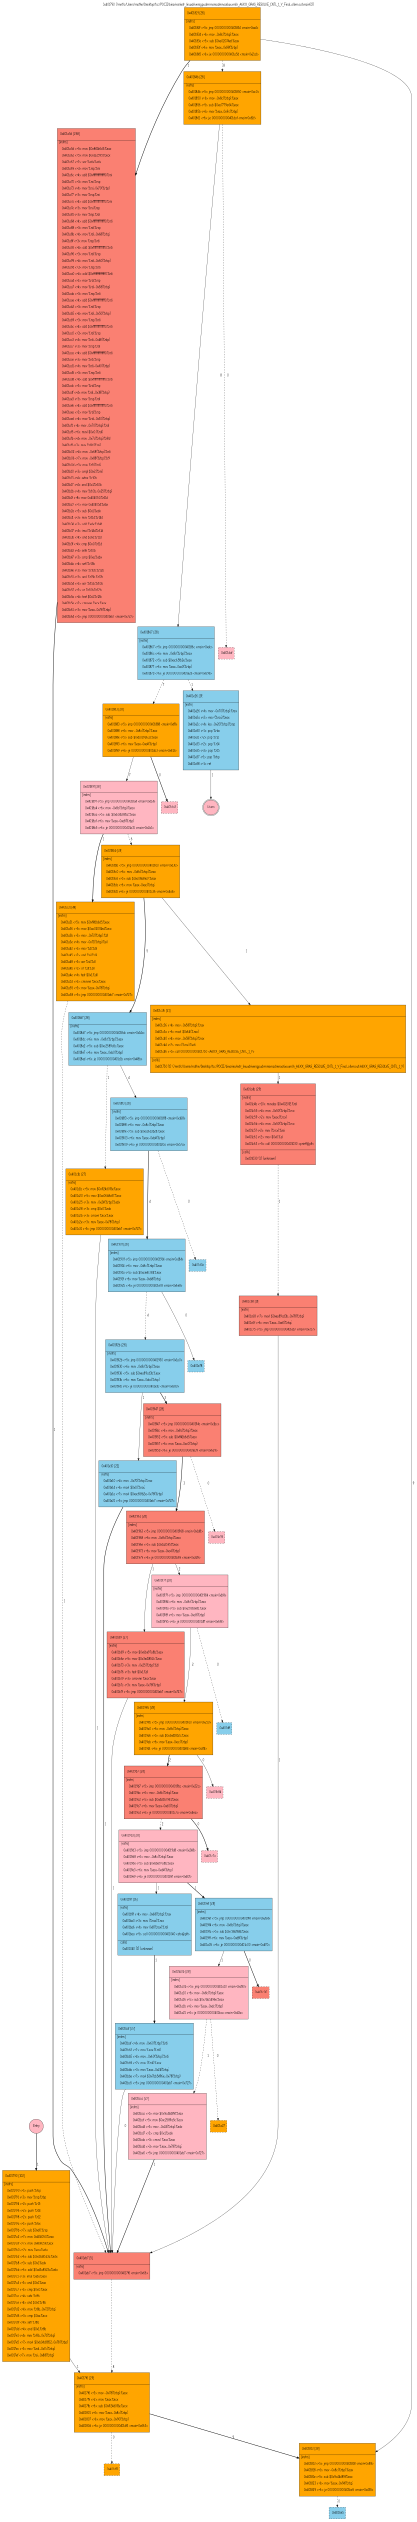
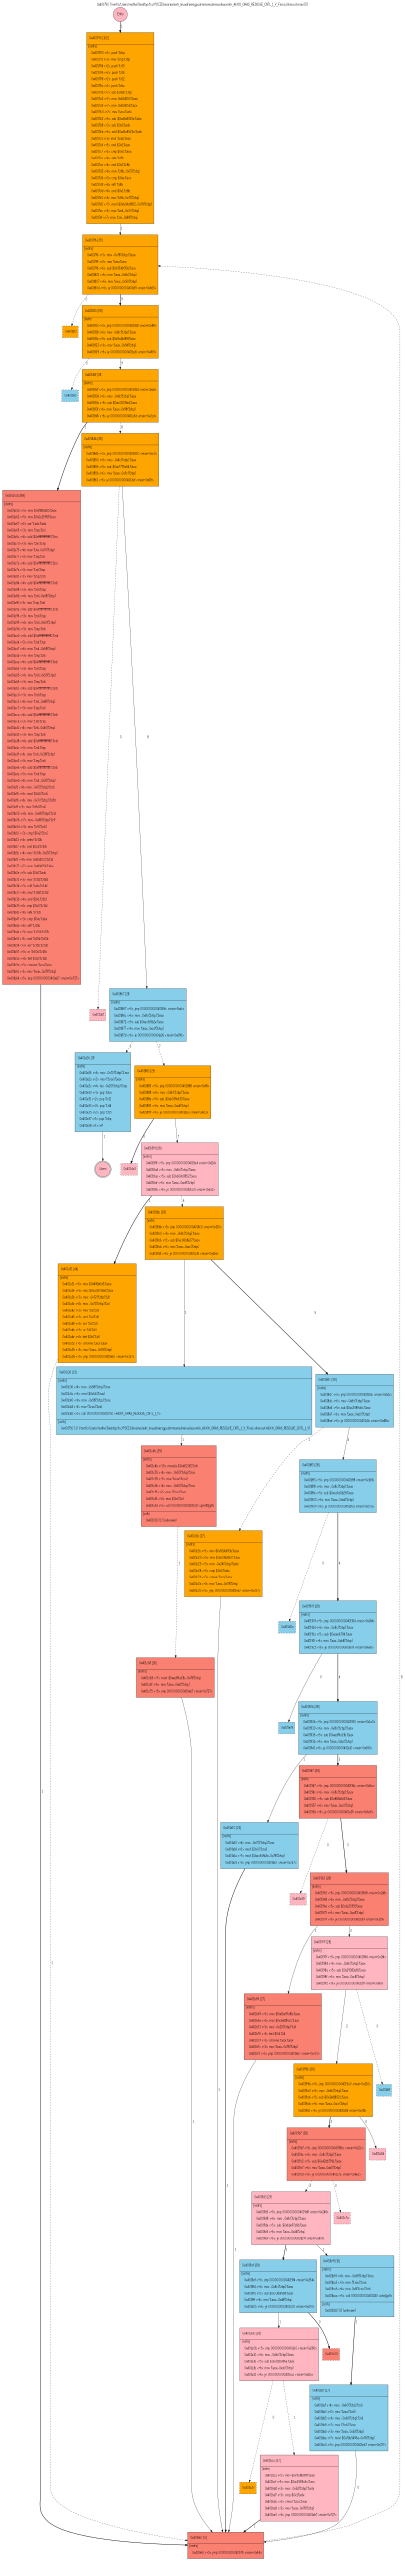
node "0x401c36 [21]": fillcolor orange -> skyblue
edge "0x40182f [28]" -> "0x401813 [28]": reversed
edge "0x40190f [28]" -> "0x40192b [28]": style dashed -> bold
edge "0x4019b7 [28]" -> "0x401c7a": style bold -> dashed
